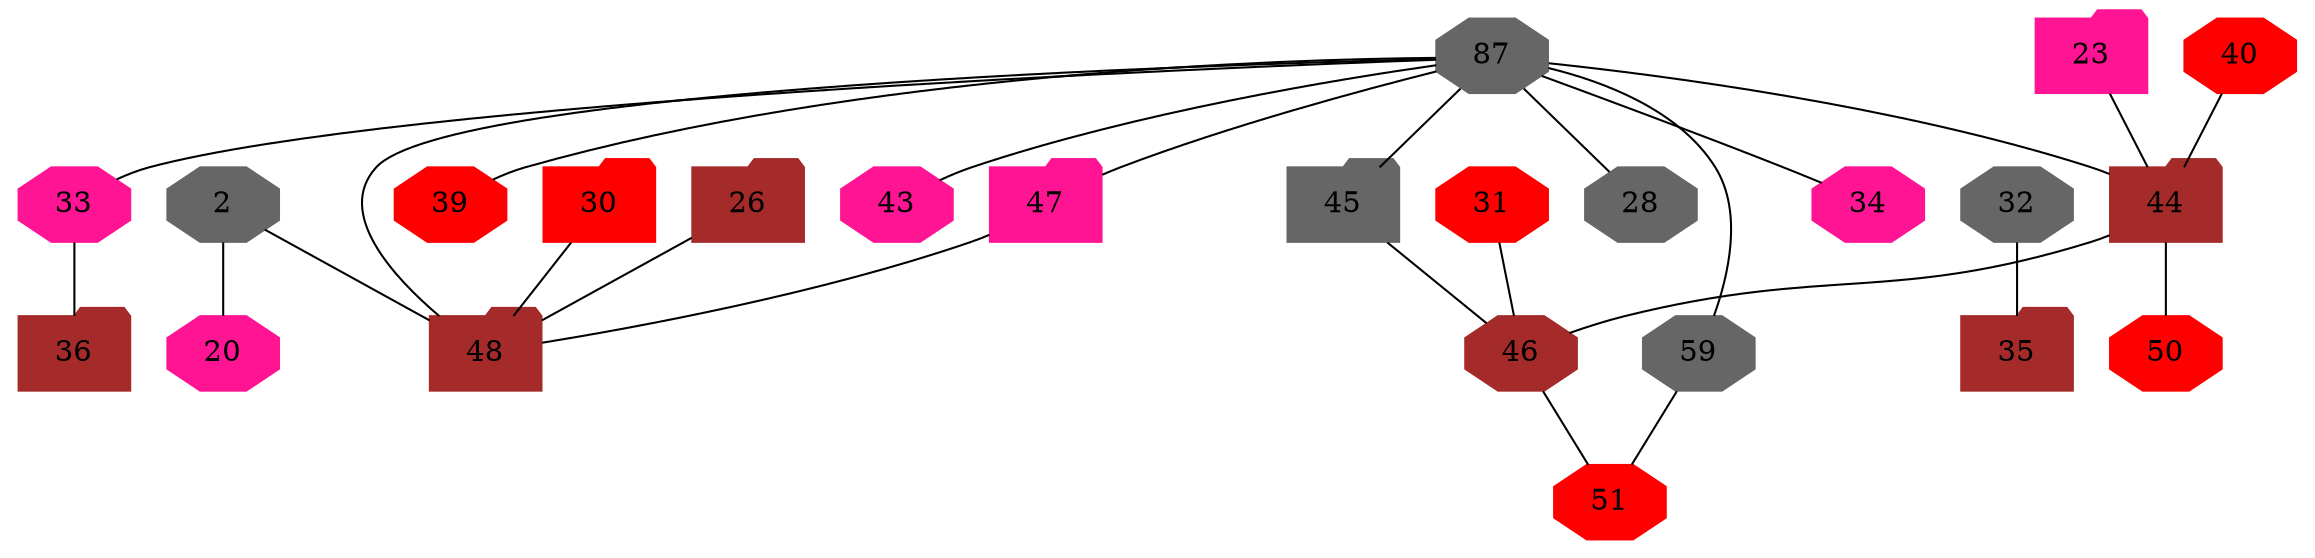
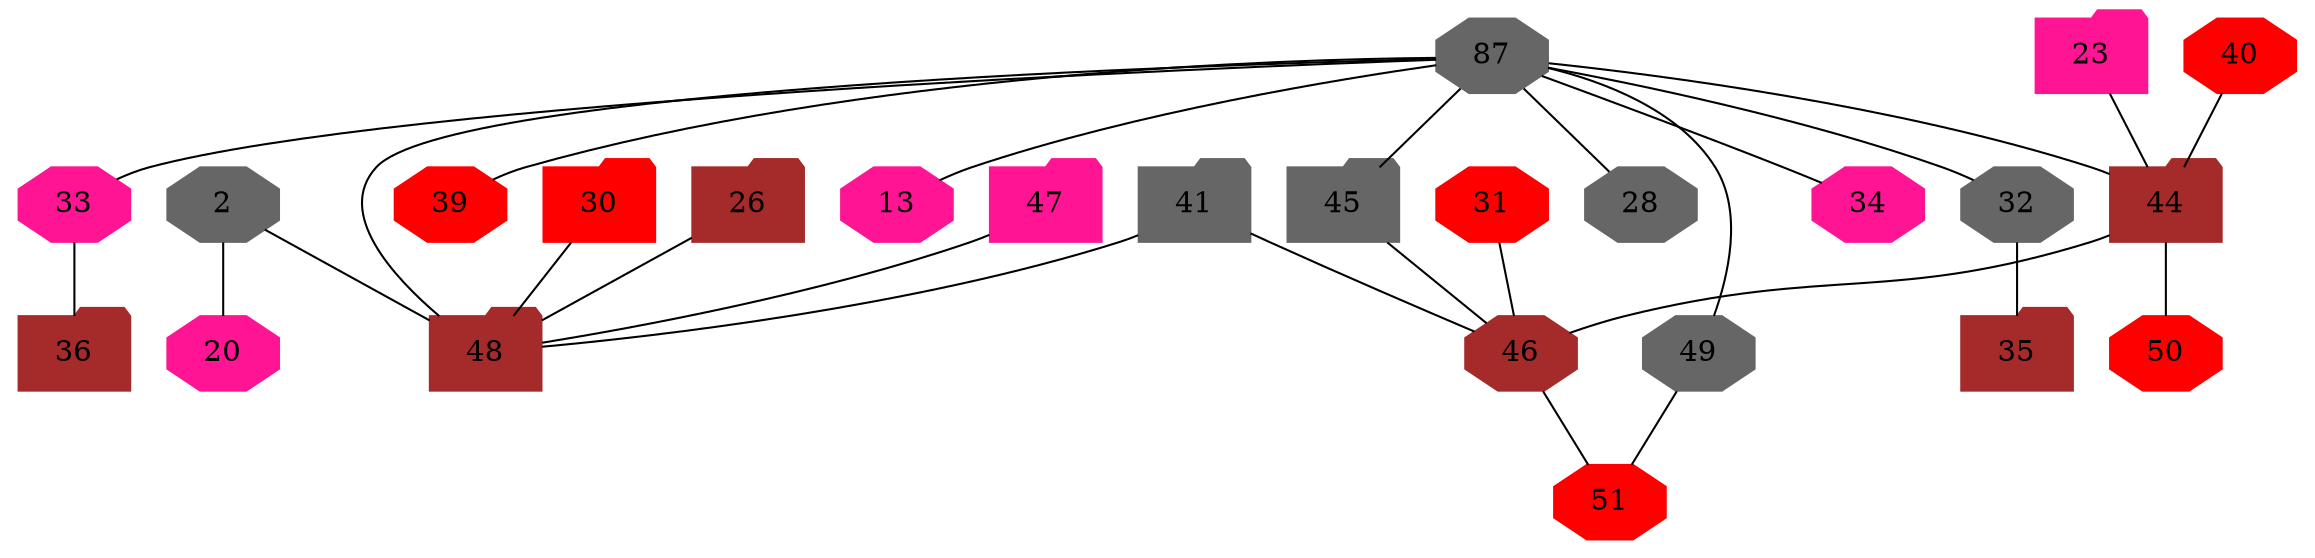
edge "87" -- "47": now "87" -- "32"
node "43": label "43" -> "13"
node "41": added
node "59": label "59" -> "49"
